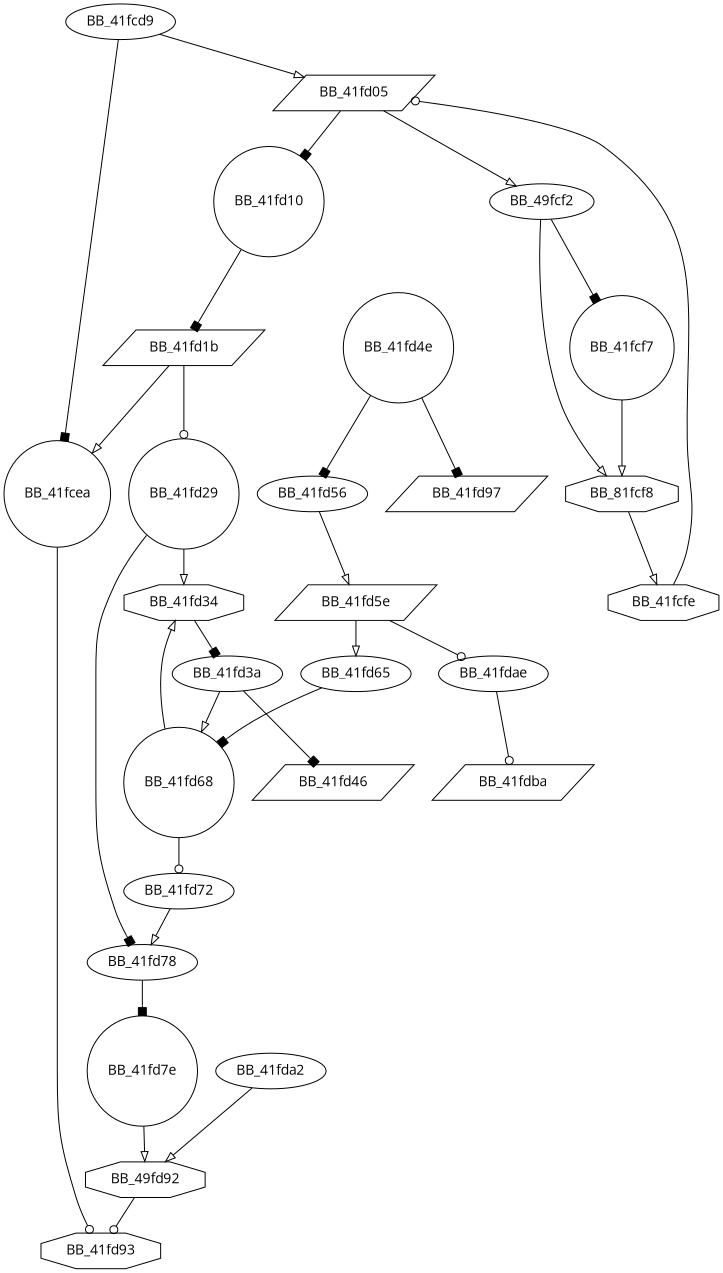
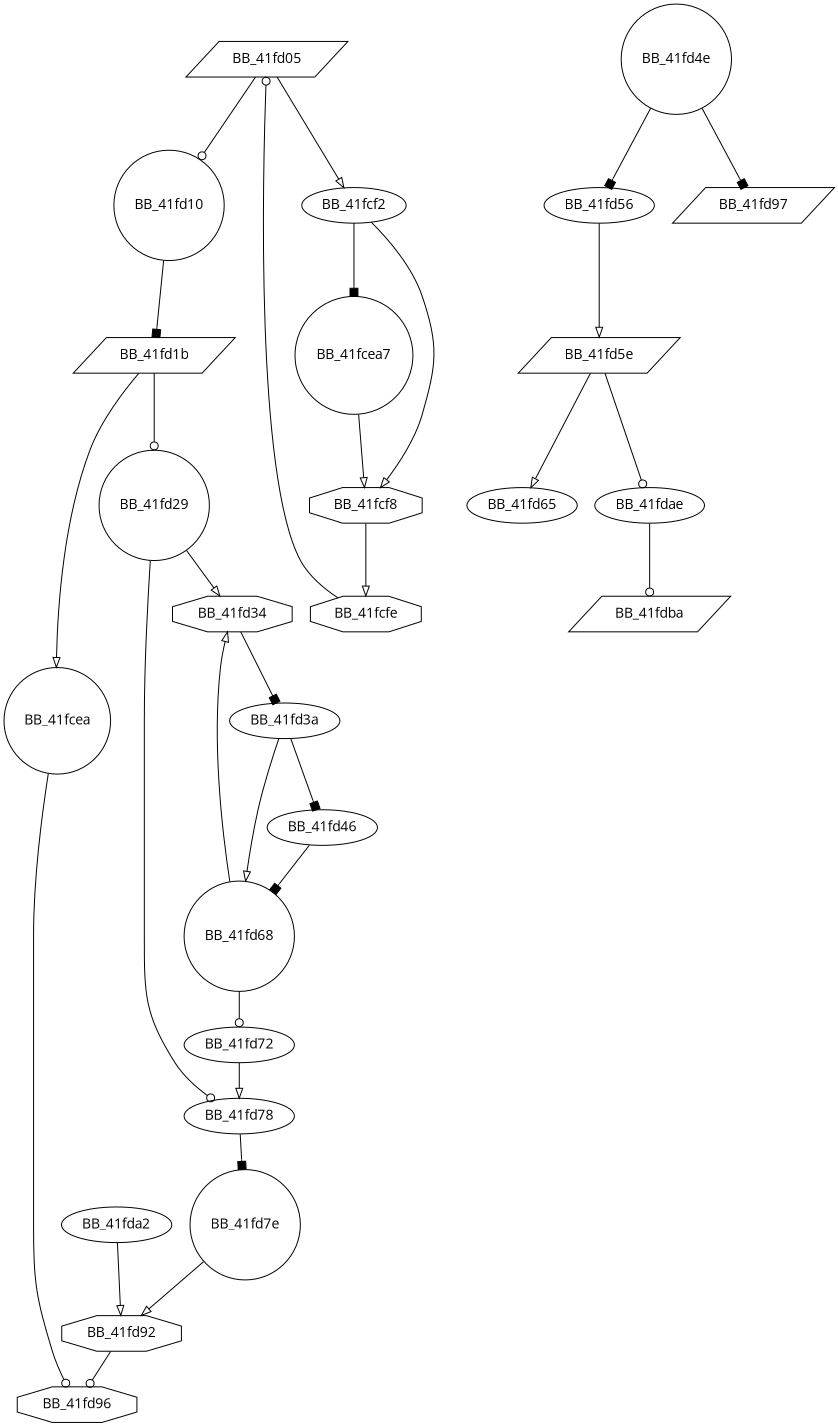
node "BB_41fcd9": removed
edge "BB_41fd05" -> "BB_41fd10": arrowhead box -> odot
node "BB_49fcf2": label "BB_49fcf2" -> "BB_41fcf2"
node "BB_41fcf7": label "BB_41fcf7" -> "BB_41fcea7"
node "BB_81fcf8": label "BB_81fcf8" -> "BB_41fcf8"
edge "BB_41fd65" -> "BB_41fd68": now "BB_41fd46" -> "BB_41fd68"
edge "BB_41fd29" -> "BB_41fd78": arrowhead box -> odot
node "BB_41fd46": shape parallelogram -> ellipse
node "BB_49fd92": label "BB_49fd92" -> "BB_41fd92"
node "BB_41fd93": label "BB_41fd93" -> "BB_41fd96"
